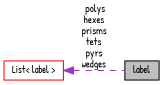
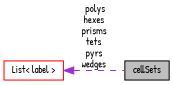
node "label": label "label" -> "cellSets"
